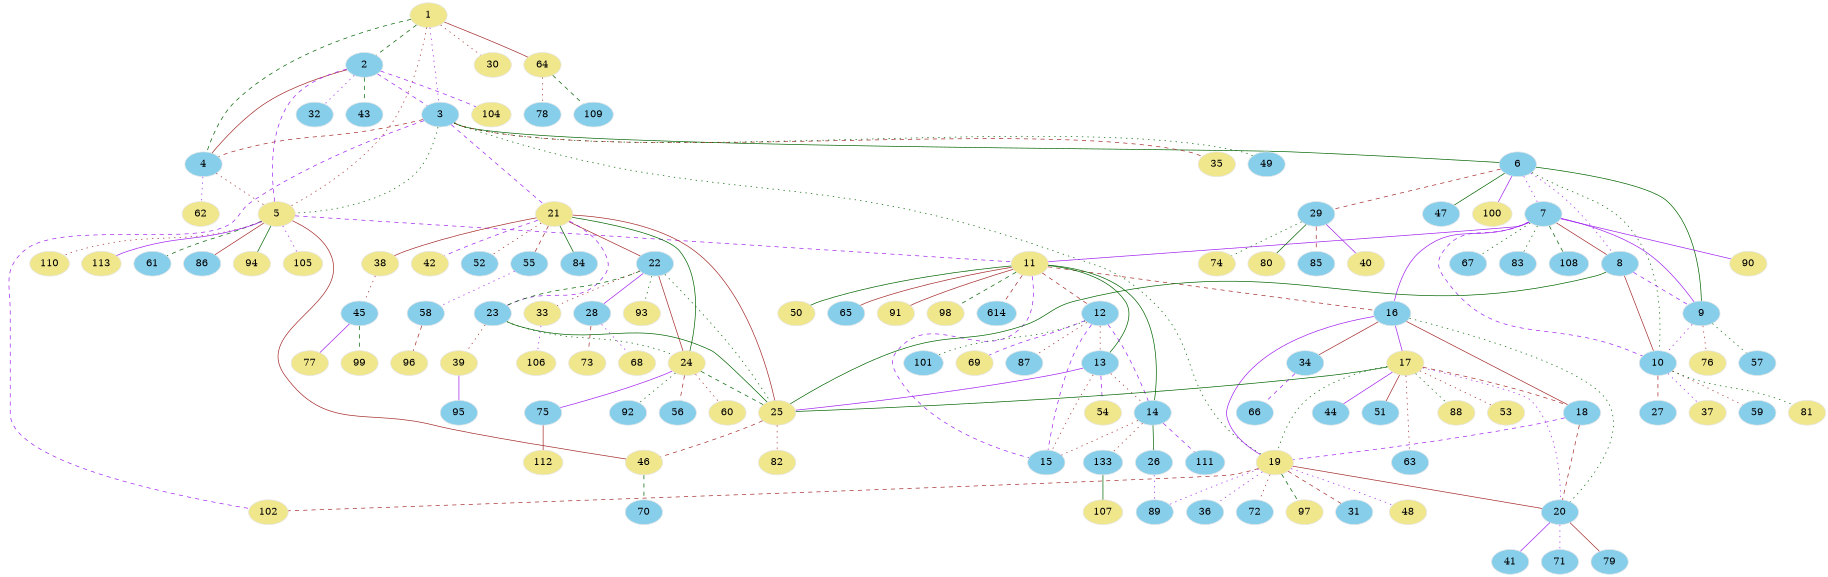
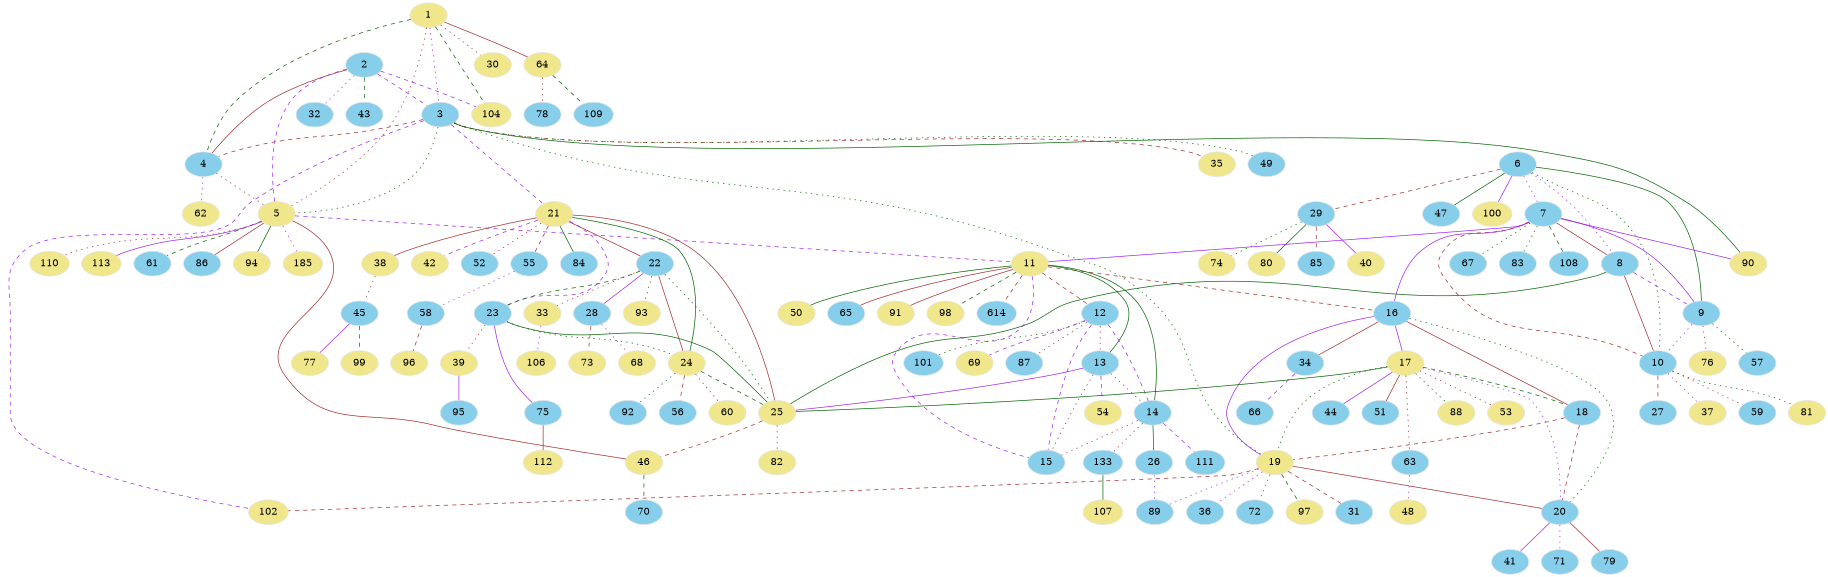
edge "1" -- "2": now "1" -- "104"
edge "3" -- "6": now "3" -- "90"
node "105": label "105" -> "185"
edge "7" -- "10": color purple -> brown
edge "17" -- "18": color brown -> darkgreen
edge "24" -- "75": now "23" -- "75"
edge "18" -- "19": color purple -> brown
edge "19" -- "48": now "63" -- "48"
